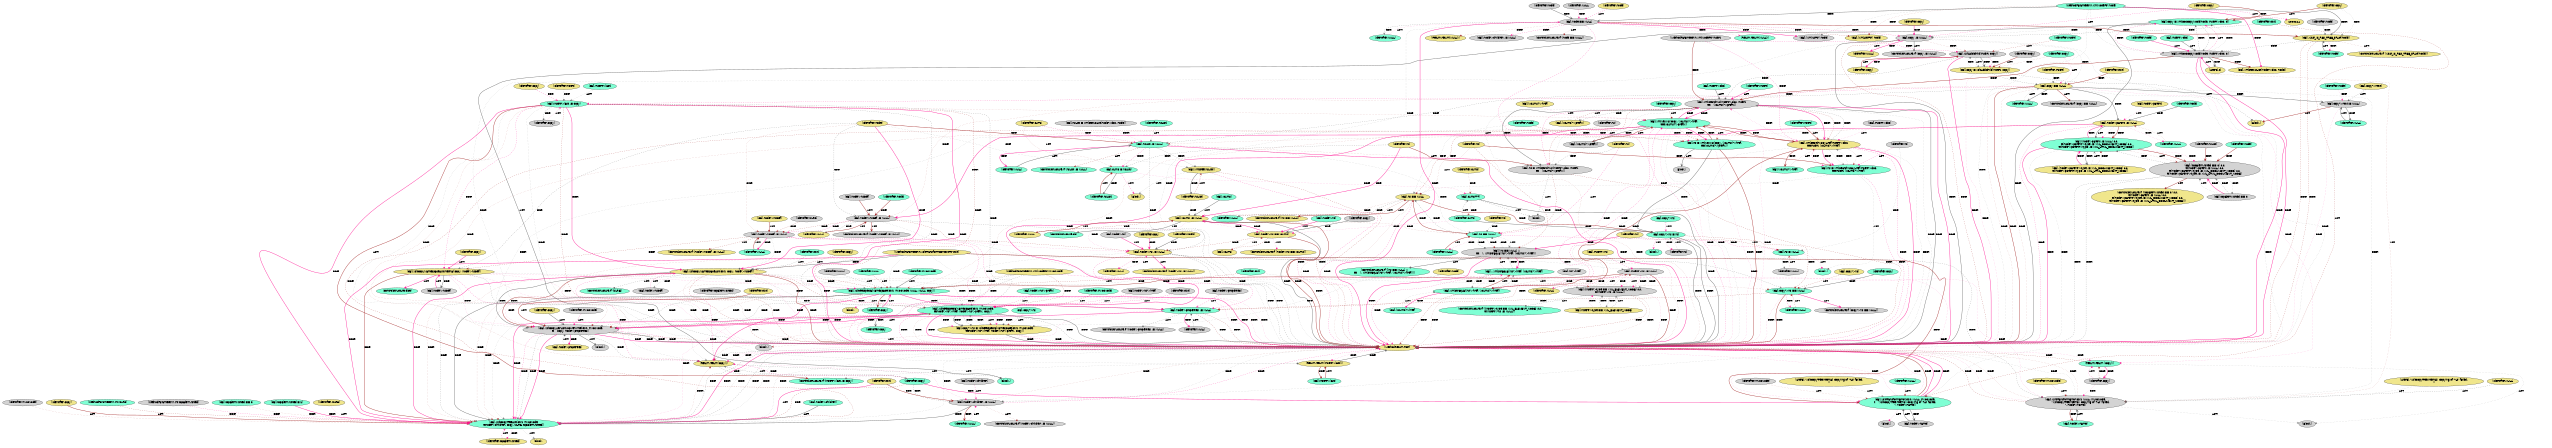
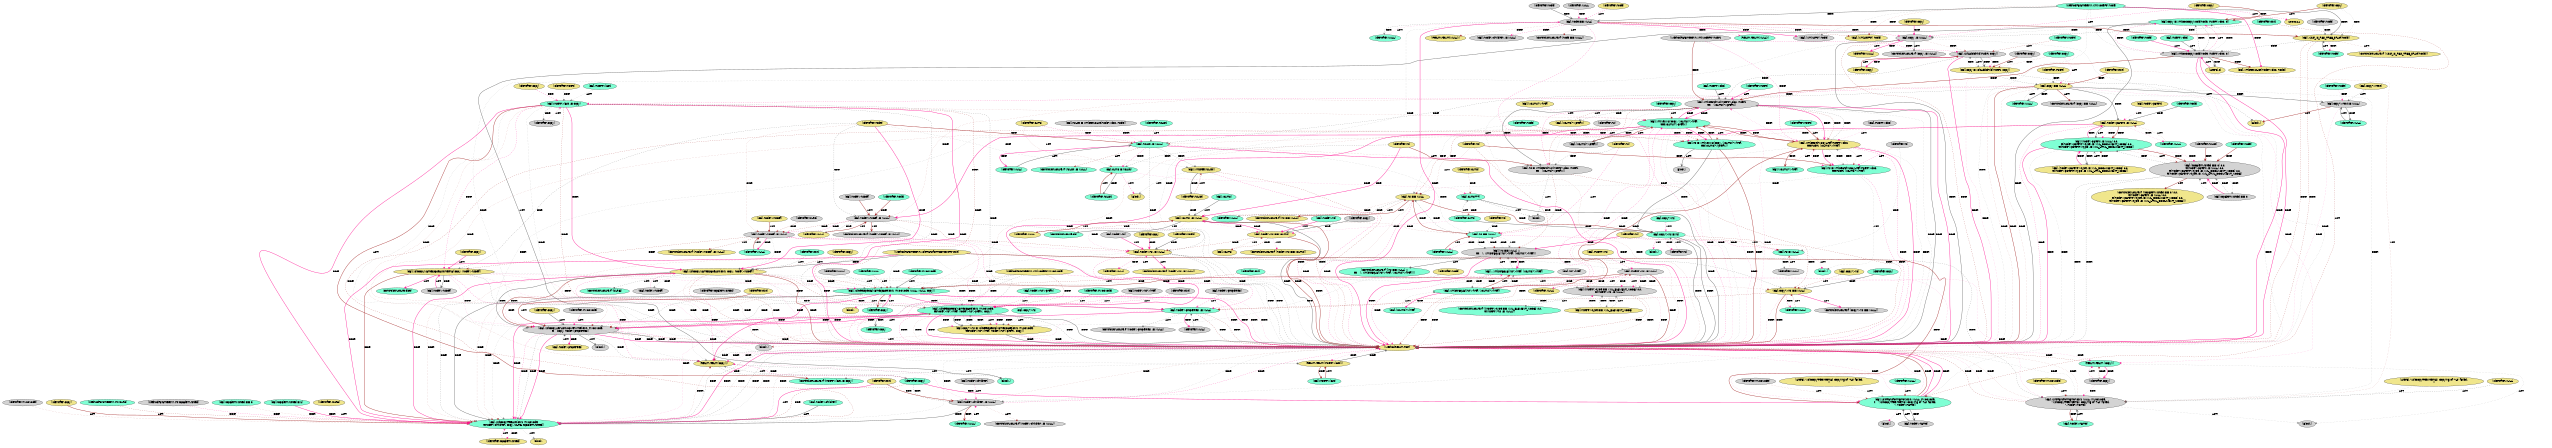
edge "(Call,copy != NULL)" -> "(Call,copy == NULL)": removed, label "DDG:"
node "(Call,copy->ns == NULL)": fillcolor aquamarine -> khaki
